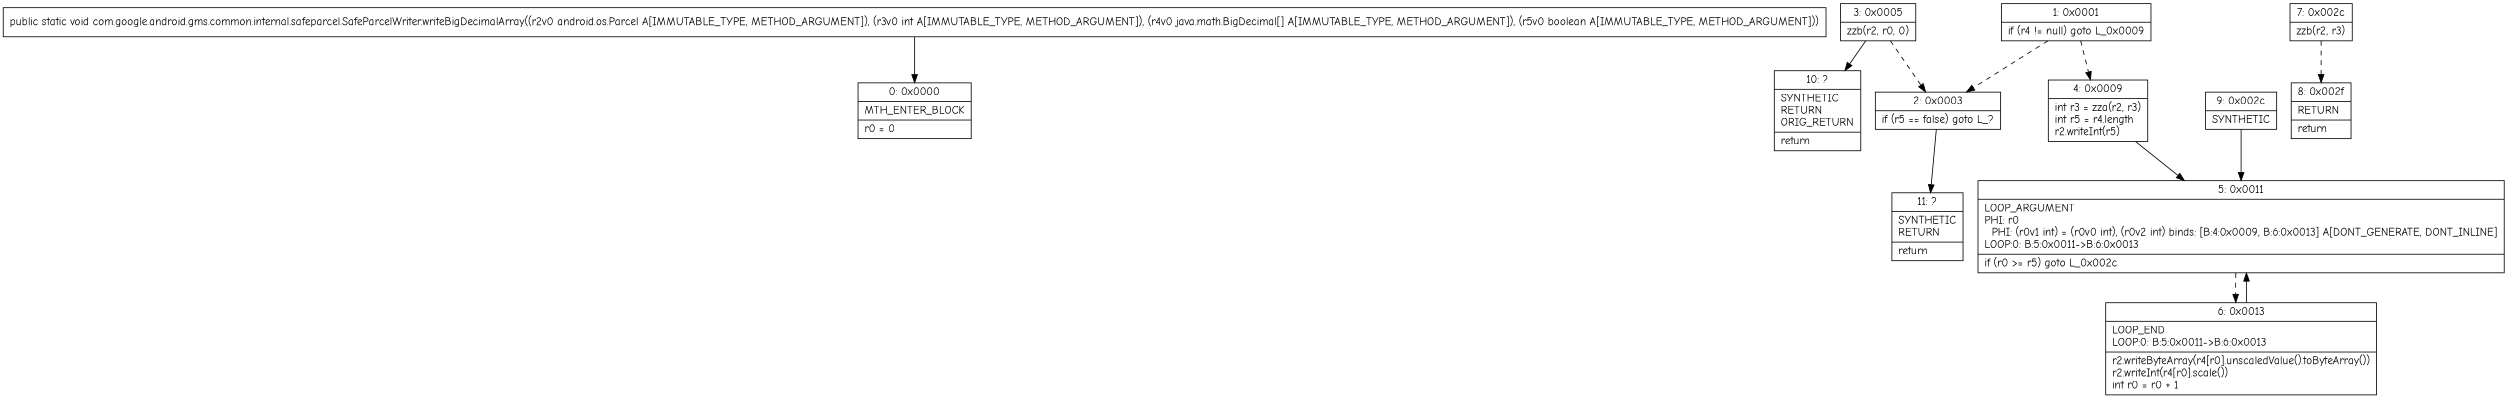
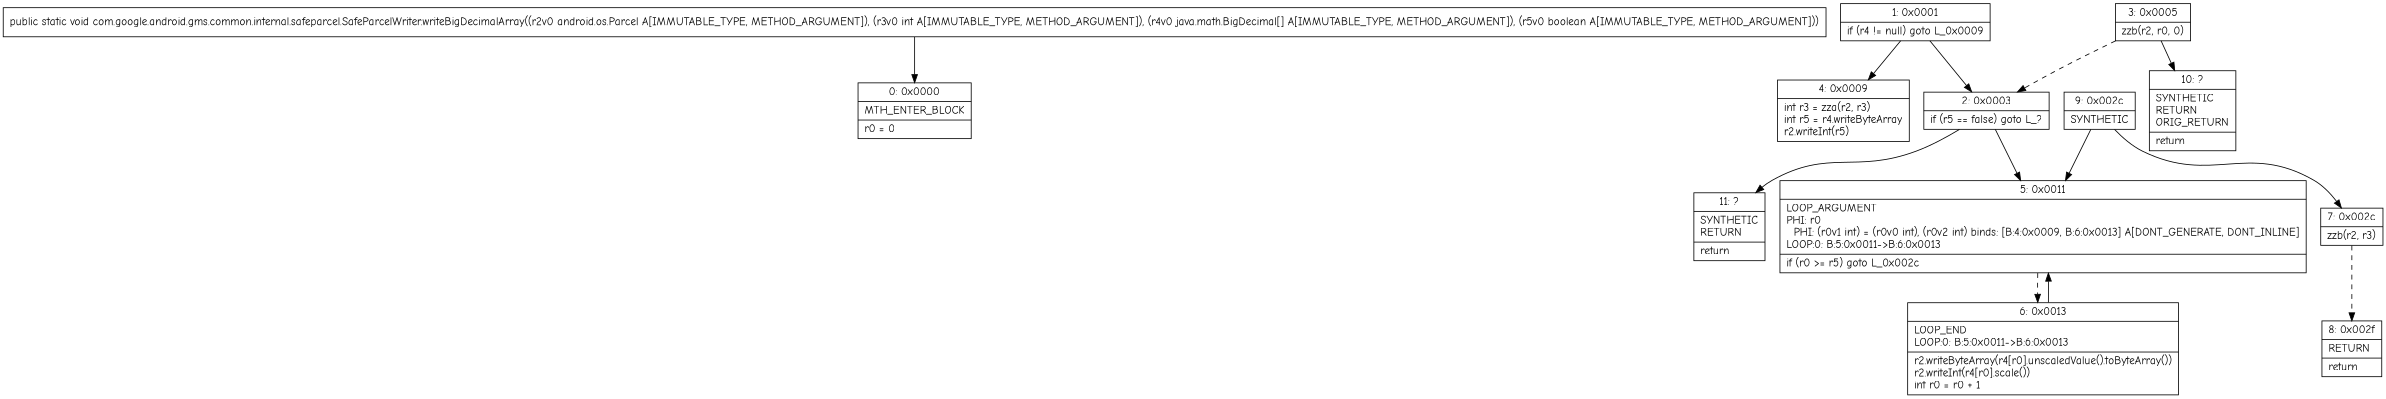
edge "1: 0x0001" -> "4: 0x0009": style dashed -> solid
edge "1: 0x0001" -> "2: 0x0003": style dashed -> solid
node "4: 0x0009": text "int r5 = r4.length" -> "int r5 = r4.writeByteArray"
edge "4: 0x0009" -> "5: 0x0011": now "2: 0x0003" -> "5: 0x0011"
edge "9: 0x002c" -> "7: 0x002c": added
